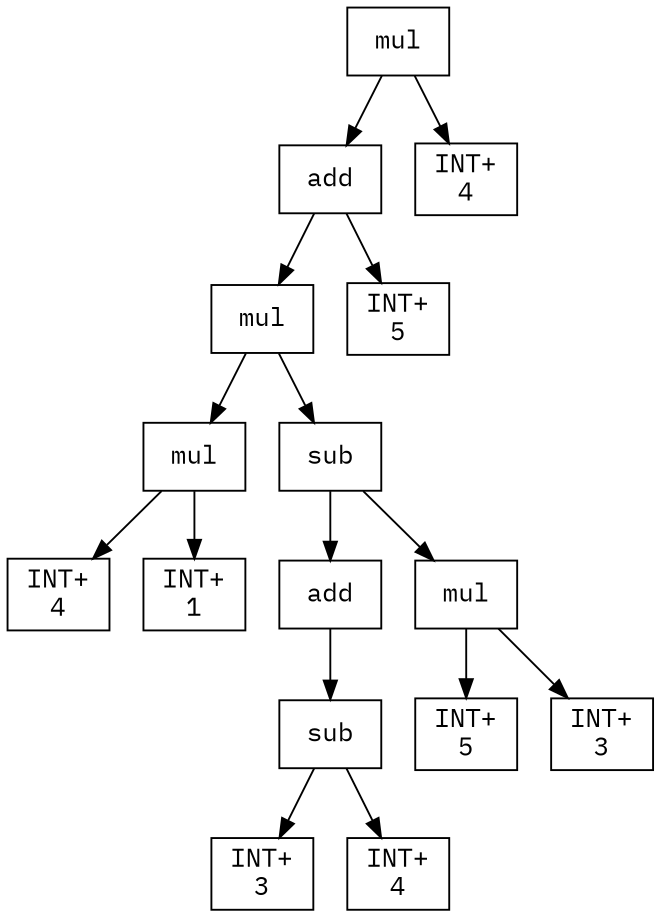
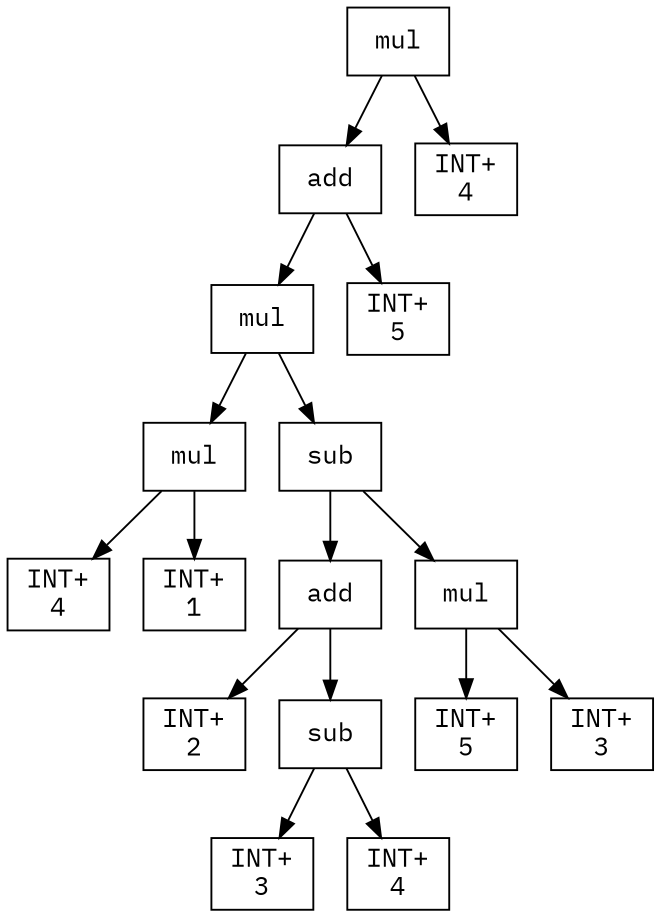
node "INT+ 2": added
